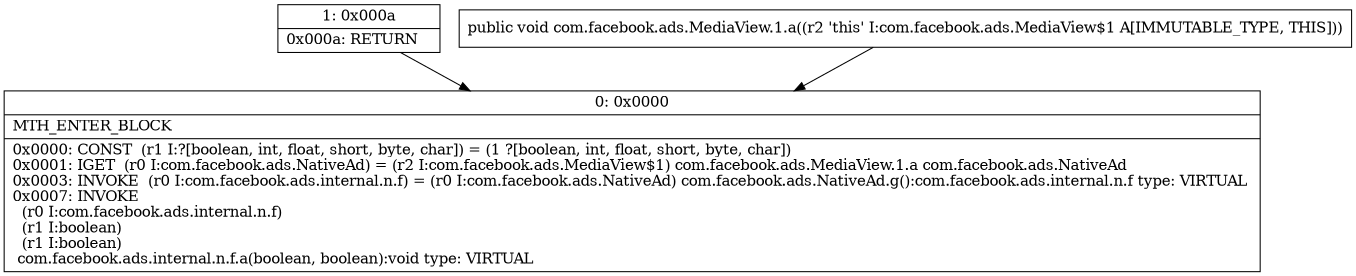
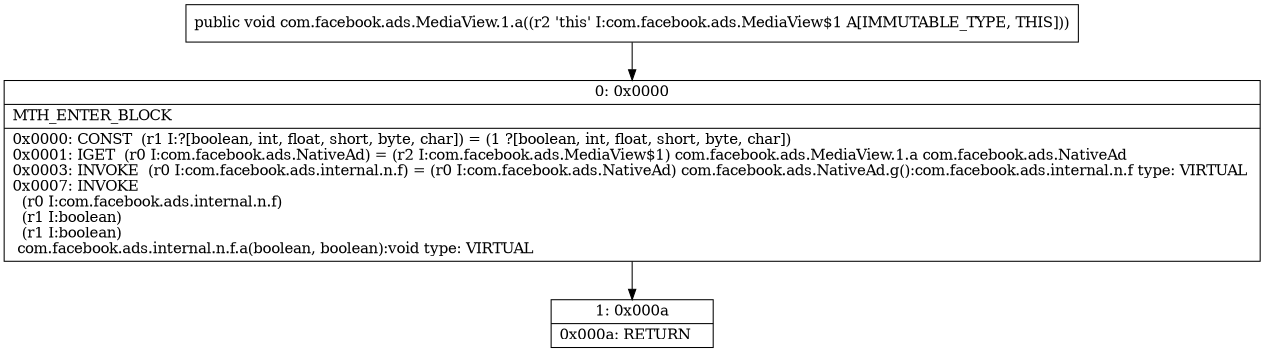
edge "1: 0x000a" -> "0: 0x0000": reversed
